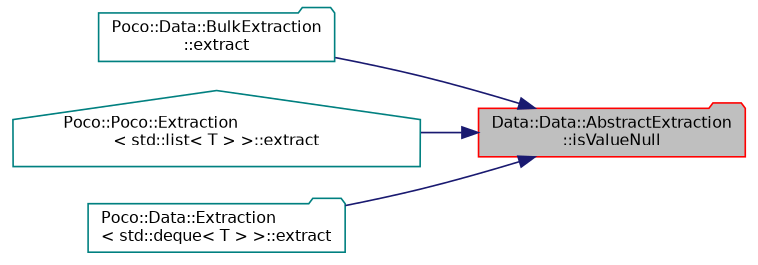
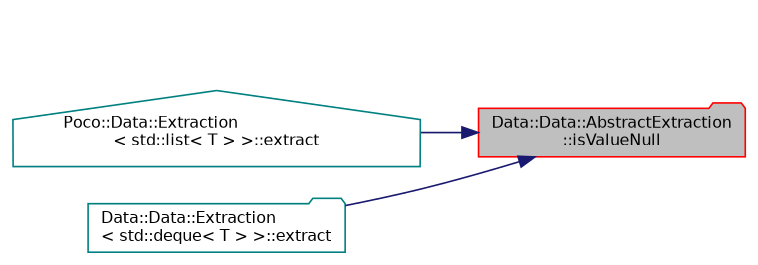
node "Poco::Data::BulkExtraction ::extract": removed
node "Poco::Poco::Extraction < std::list< T > >::extract": label "Poco::Poco::Extraction < std::list< T > >::extract" -> "Poco::Data::Extraction < std::list< T > >::extract"
node "Poco::Data::Extraction < std::deque< T > >::extract": label "Poco::Data::Extraction < std::deque< T > >::extract" -> "Data::Data::Extraction < std::deque< T > >::extract"
